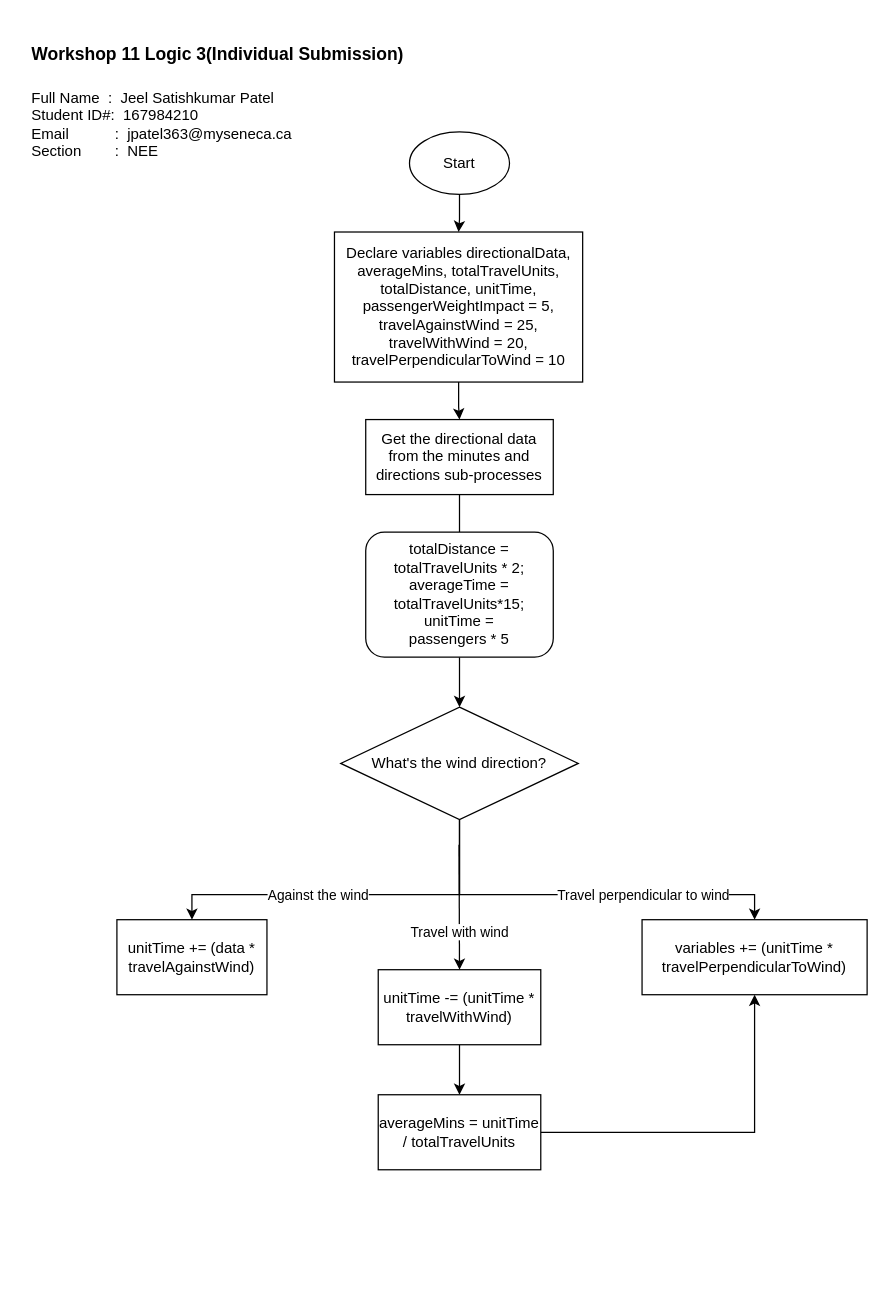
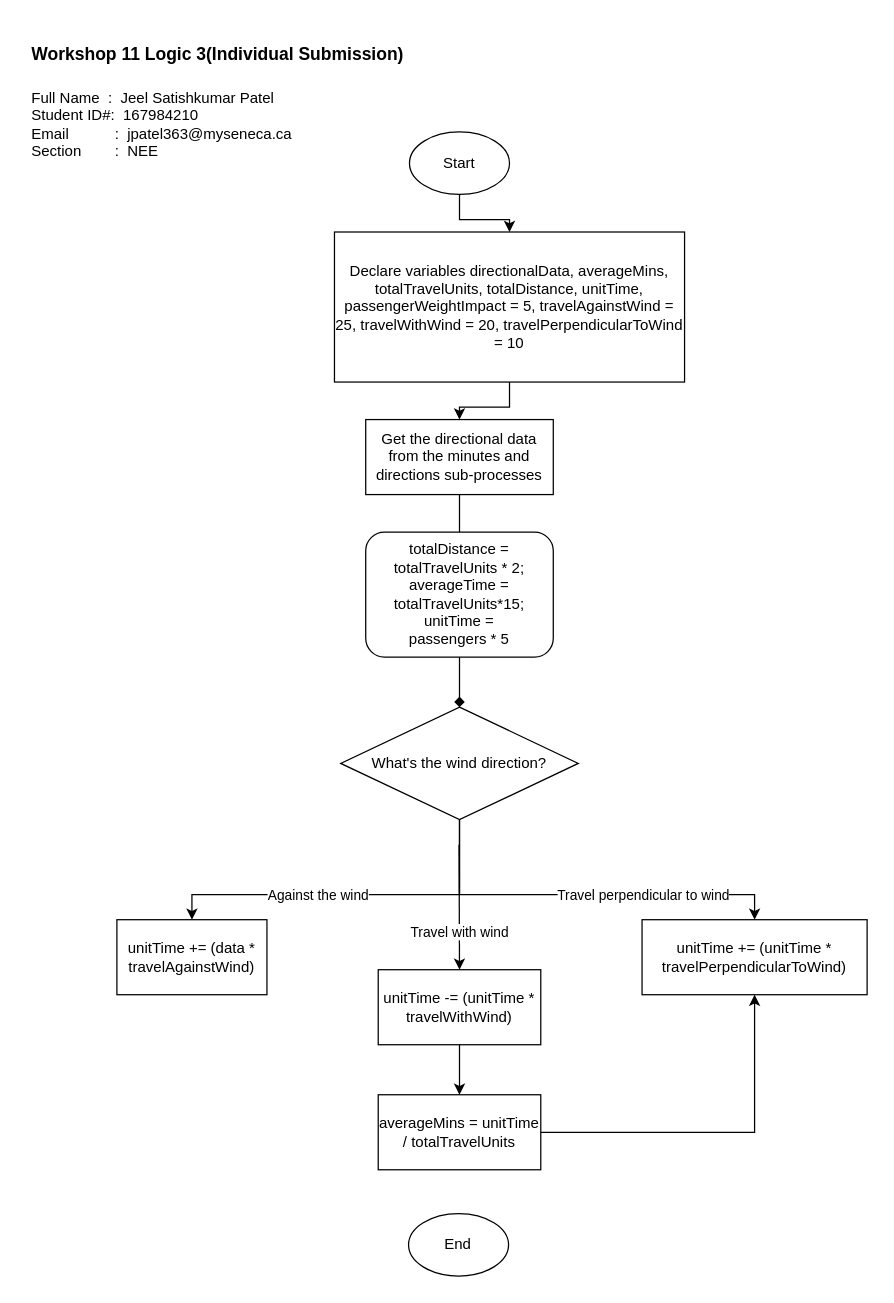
node "Declare variables directionalData, averageMins, totalTravelUnits, totalDistance, unitTime, passengerWeightImpact = 5, travelAgainstWind = 25, travelWithWind = 20, travelPerpendicularToWind = 10": size 248x150 -> 350x150
edge "totalDistance = totalTravelUnits * 2; averageTime = totalTravelUnits*15; unitTime = passengers * 5" -> "What's the wind direction?": arrowhead classic -> diamond
node "variables += (unitTime * travelPerpendicularToWind)": label "variables += (unitTime * travelPerpendicularToWind)" -> "unitTime += (unitTime * travelPerpendicularToWind)"
node "End": added
